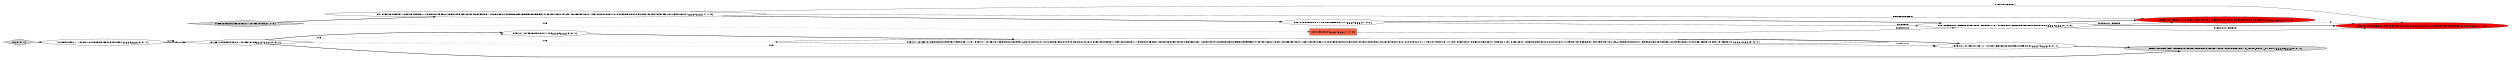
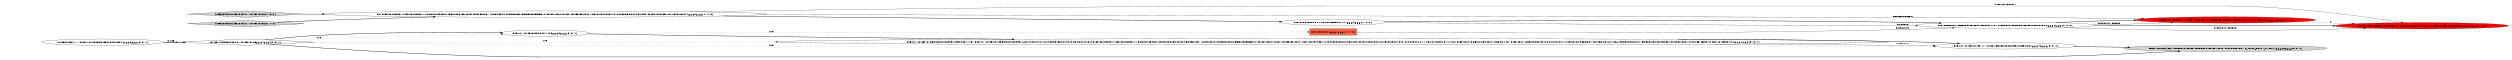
node "triggerCheckpointForExternallyInducedSource['1', '0', '0']": added
edge "triggerCheckpointForExternallyInducedSource['0', '1', '0']" -> "long checkpointId@@@2@@@['1', '1', '0']": now "externallyInducedCheckpoints = true@@@5@@@['0', '0', '1']" -> "long checkpointId@@@2@@@['1', '1', '0']"
node "init['0', '0', '1']": removed
